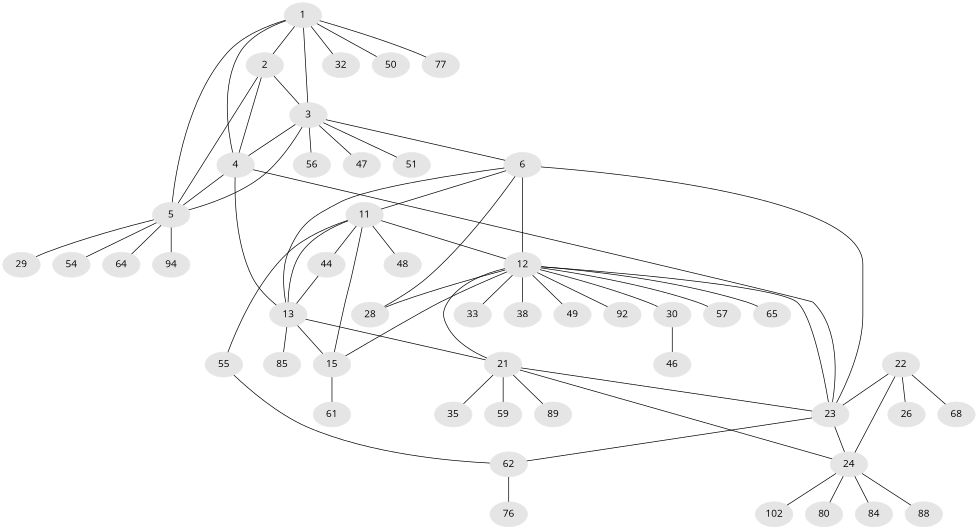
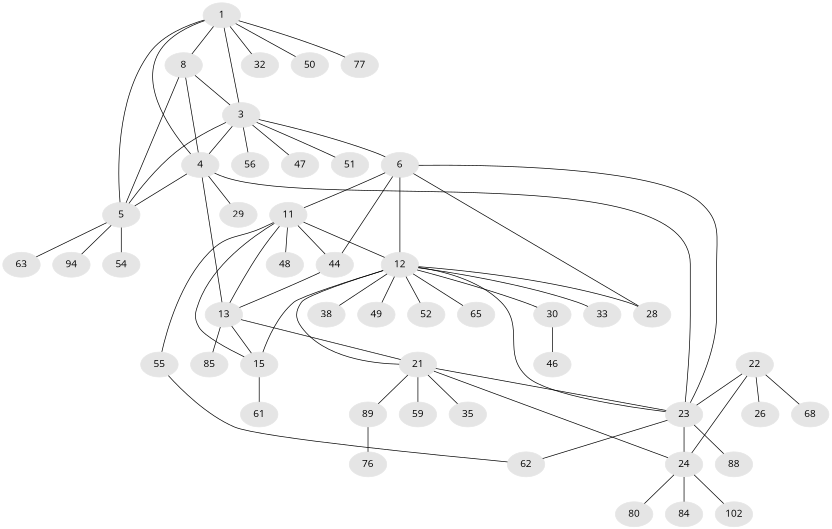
node "2": label "2" -> "8"
edge "6" -- "13": now "6" -- "44"
edge "5" -- "29": now "4" -- "29"
node "64": label "64" -> "63"
node "92": label "92" -> "52"
node "57": removed
edge "62" -- "76": now "89" -- "76"
edge "24" -- "88": now "23" -- "88"
